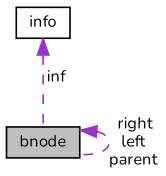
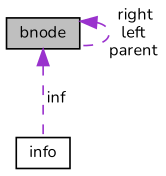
edge "bnode" -> "info": reversed
